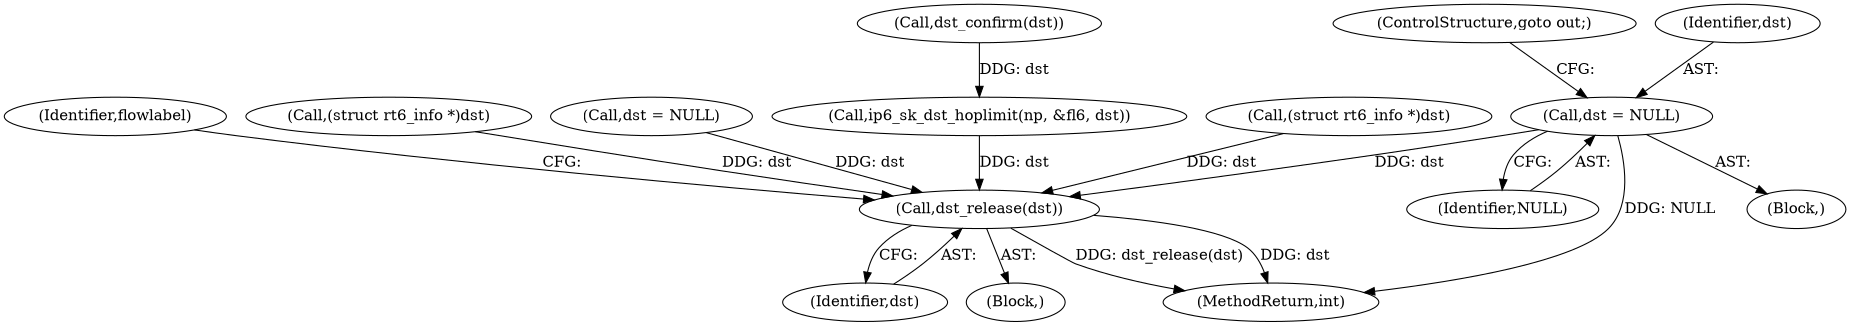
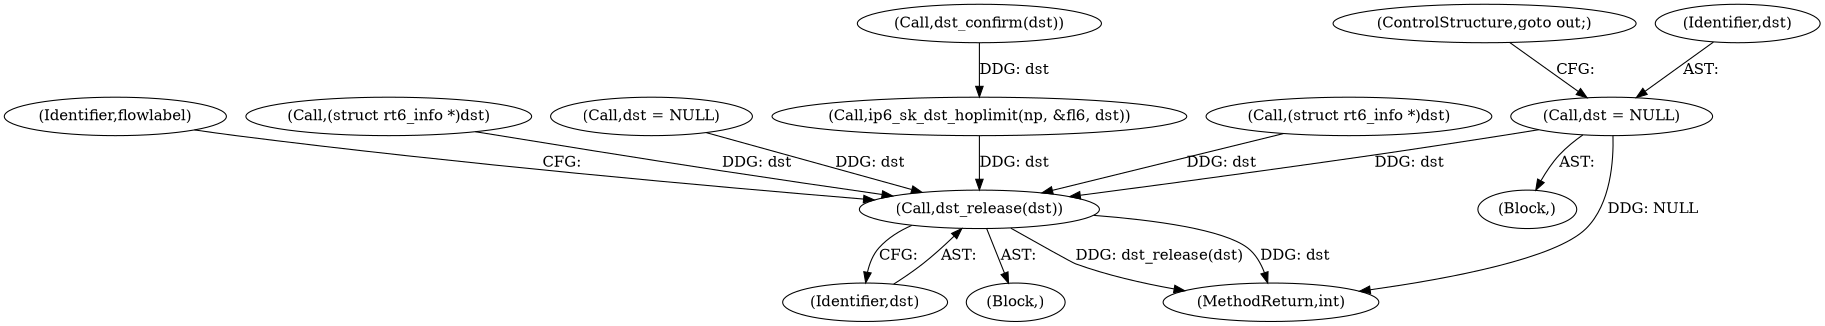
node "(Identifier,NULL)": removed
